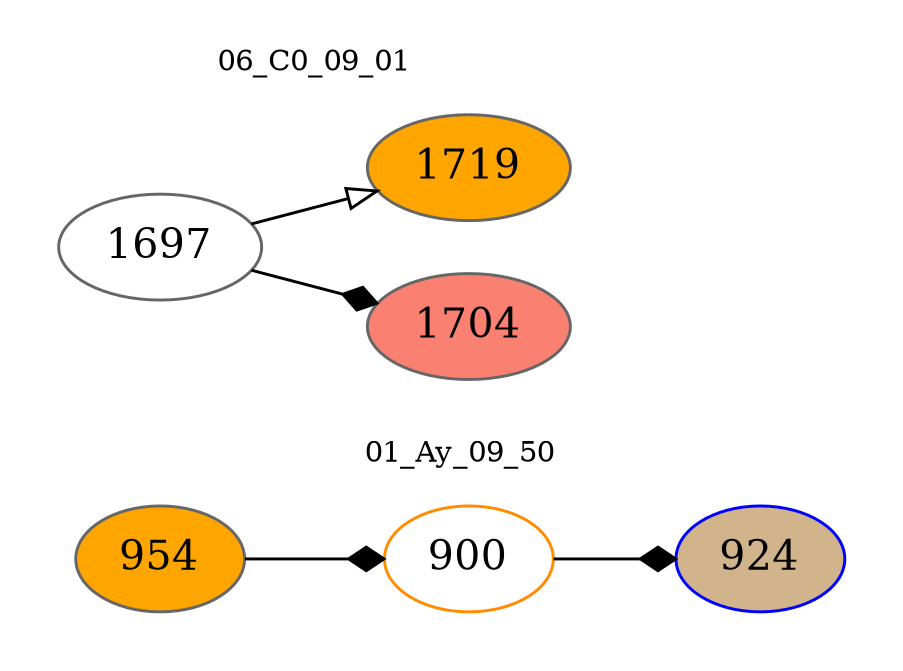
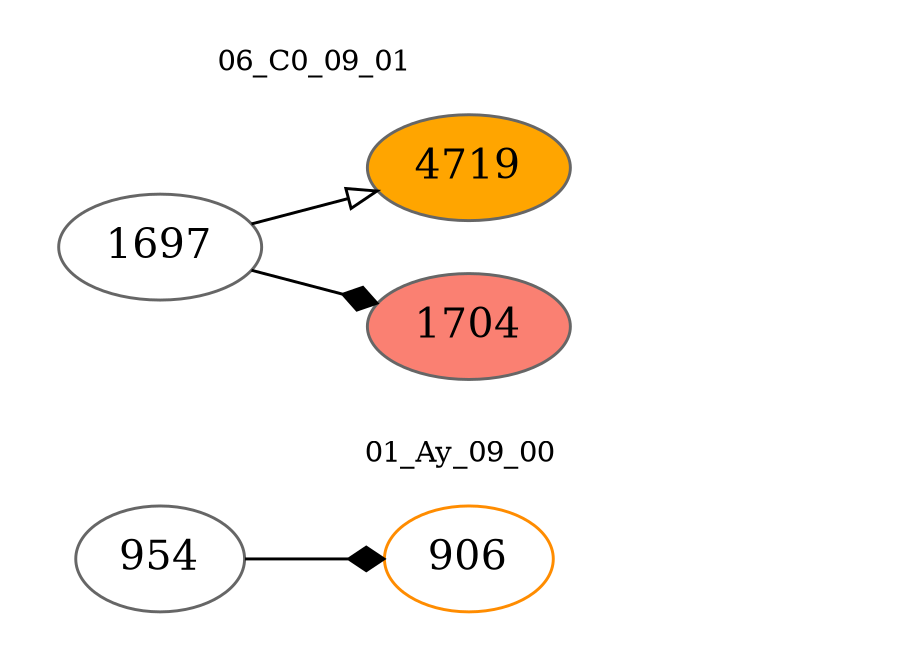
node "1719": label "1719" -> "4719"
cluster "01_Ay_09_50": label "01_Ay_09_50" -> "01_Ay_09_00"
node "954": fillcolor orange -> white
node "900": label "900" -> "906"
node "924": removed
